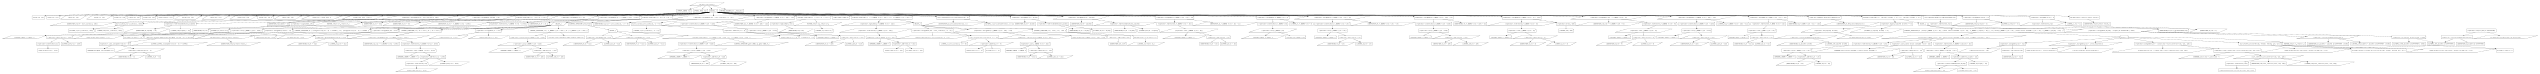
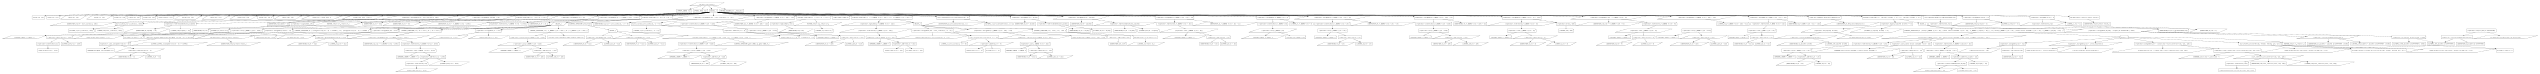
node "(<operator>.indirection,*(_DWORD *)(v5 + 320))": removed
